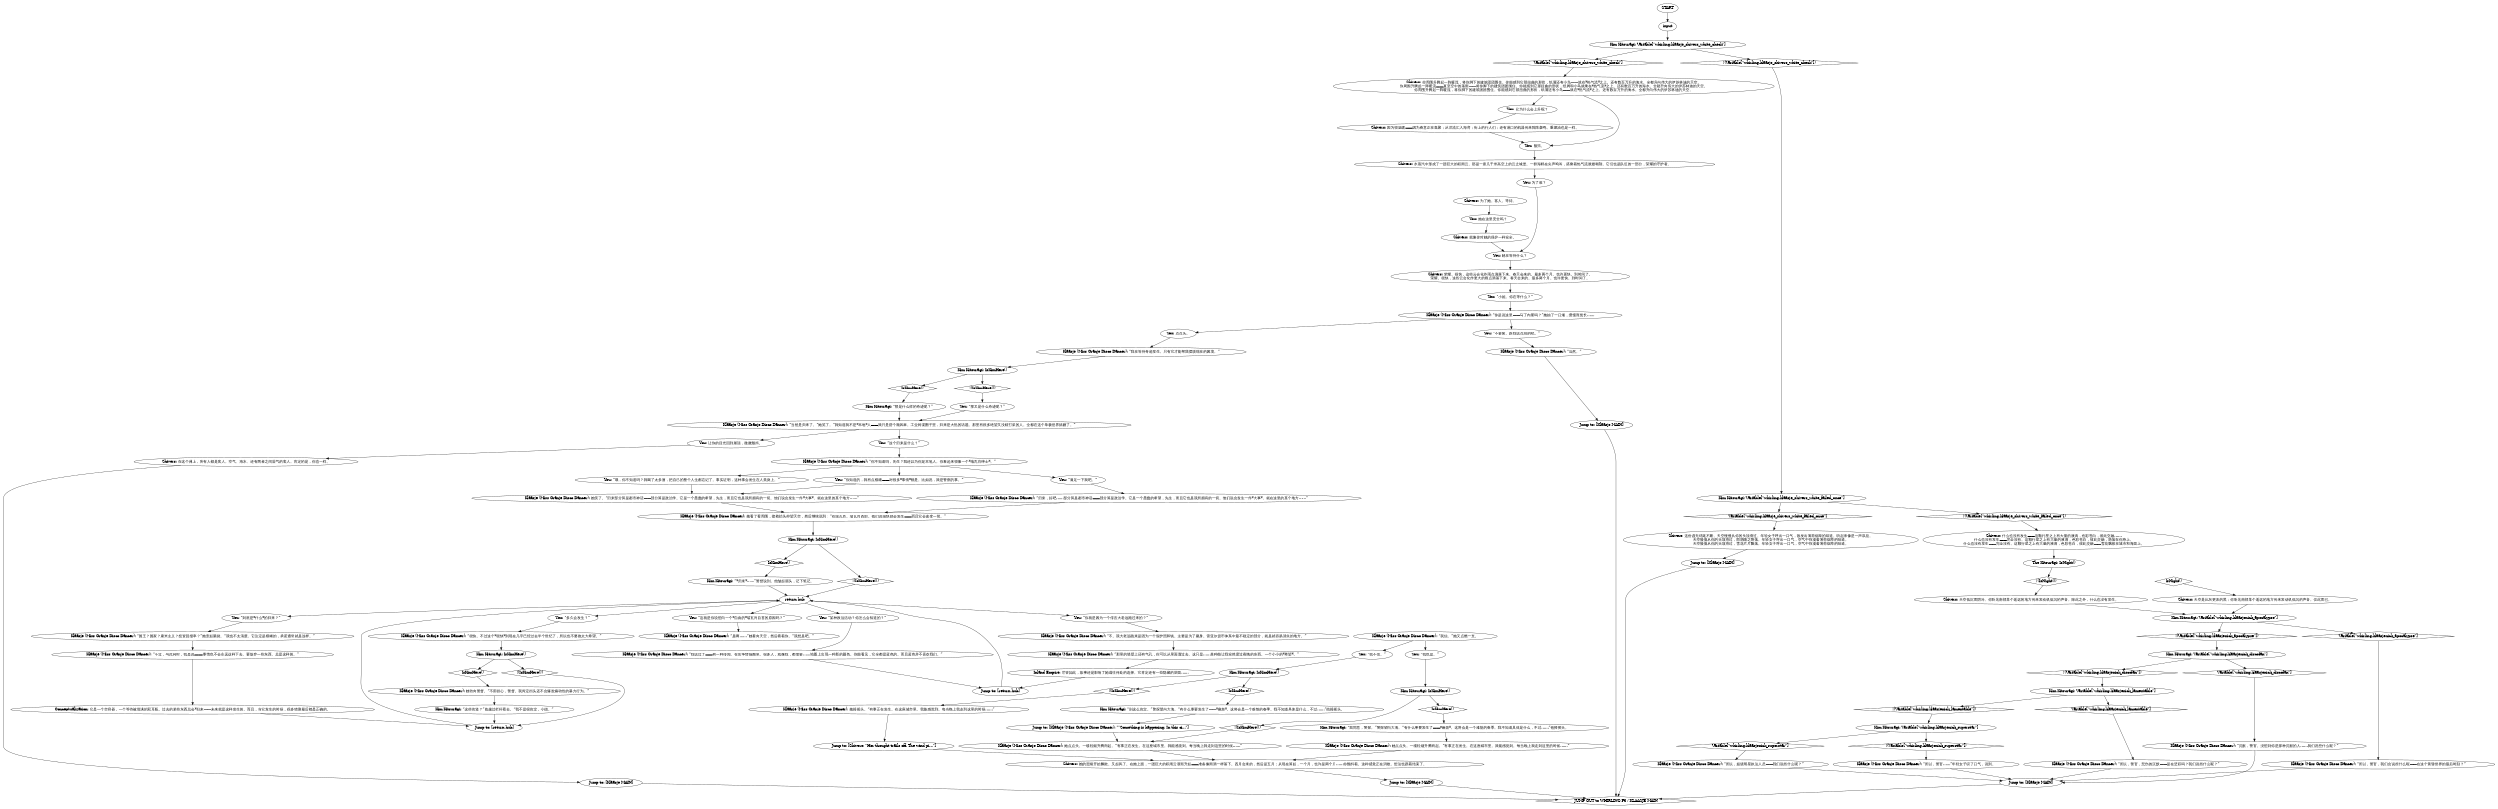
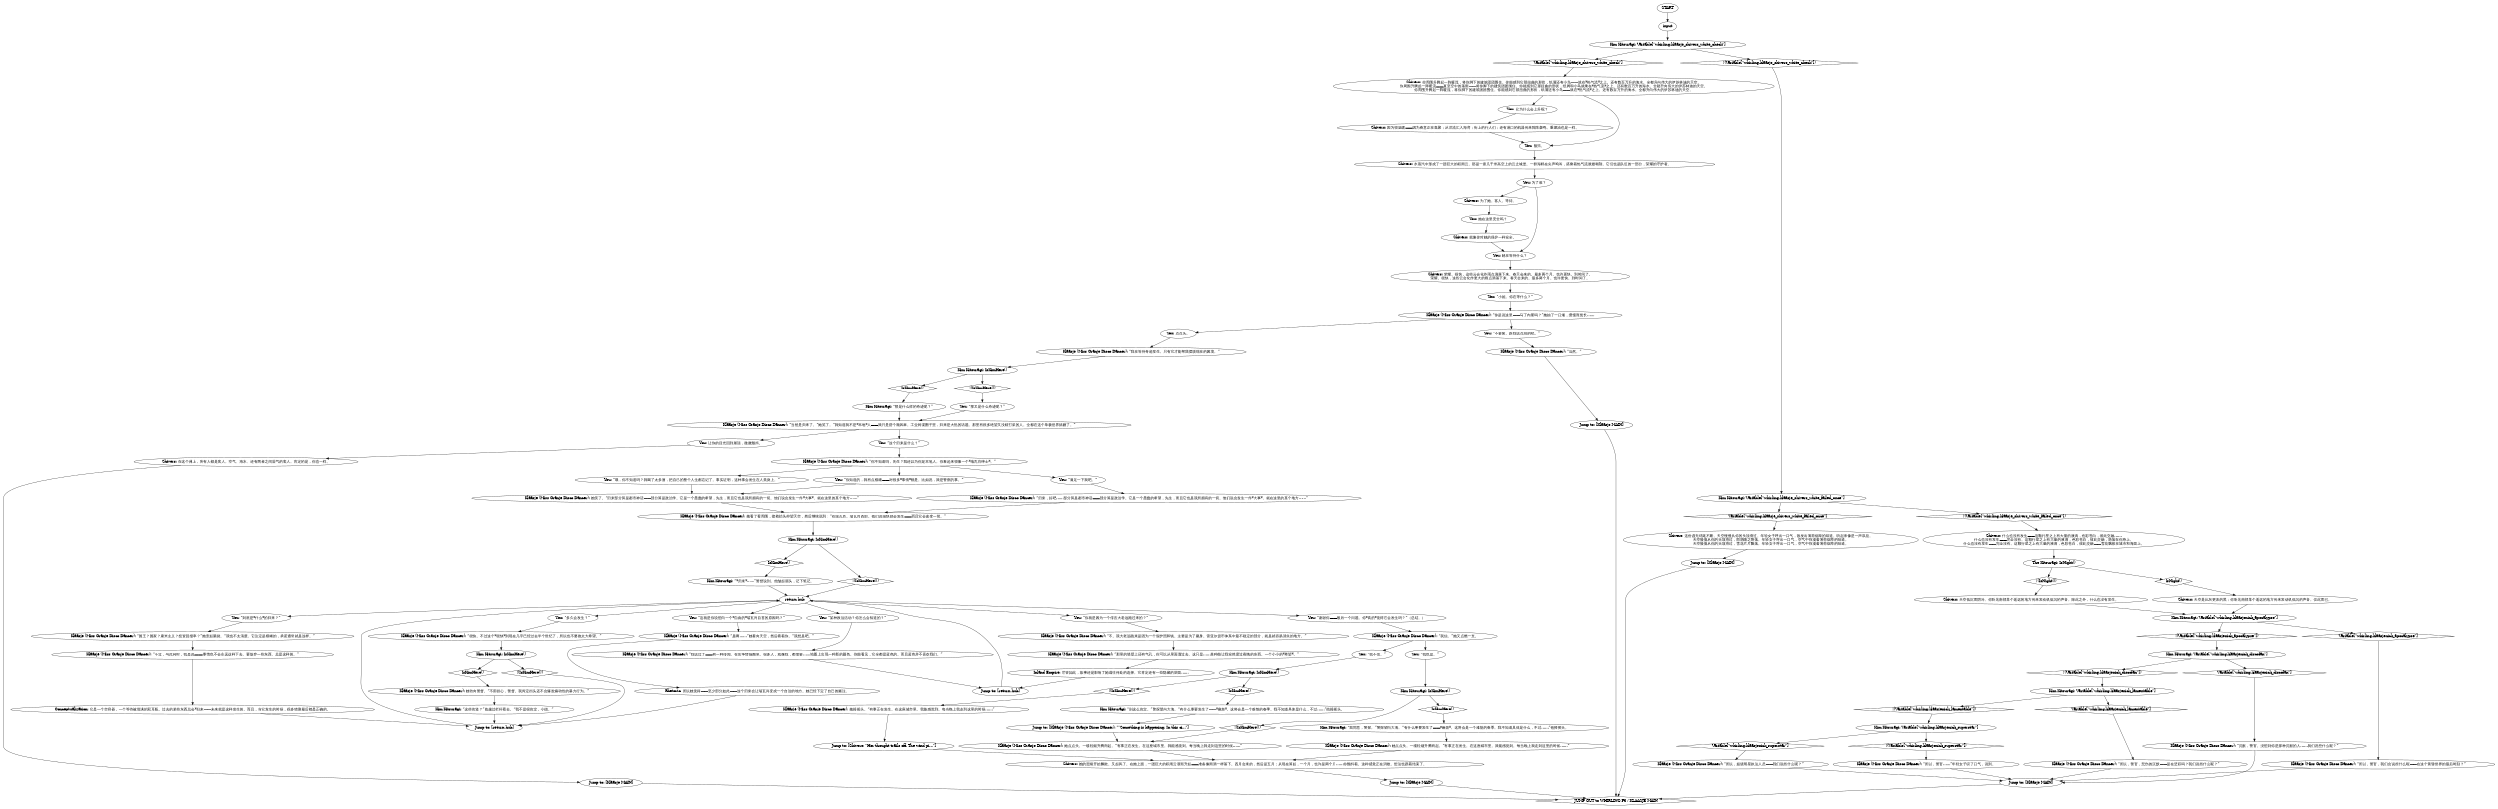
edge "You: 为了谁？" -> "Shivers: 为了她。客人。等待。": added
edge "The Kitsuragi: IsNight()" -> "IsNight()": added
node "You: “谢谢你——最后一个问题。你*真的*觉得它会发生吗？”（总结。）": added
node "Rhetoric: 所以她觉得——至少部分如此——这个归来会让瑞瓦肖变成一个自治的地方。她已经下定了自己的赌注。": added
